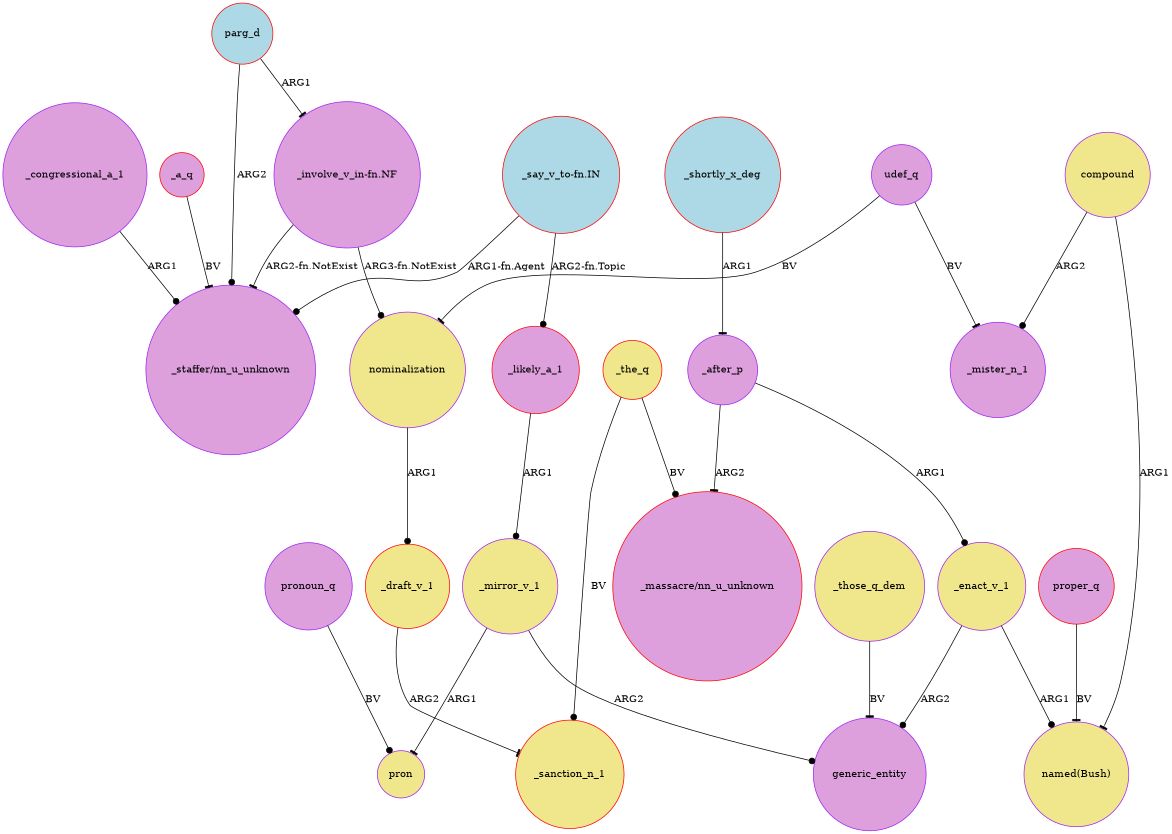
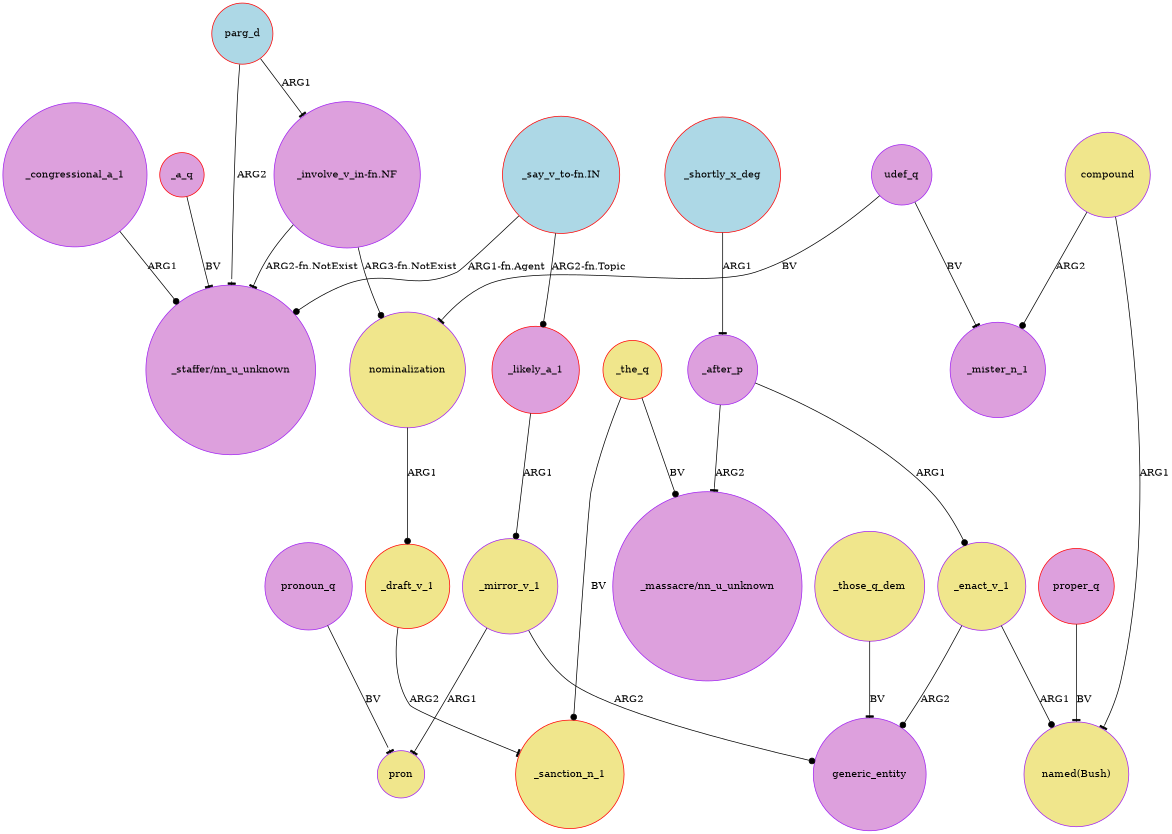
edge "parg_d" -> "_staffer/nn_u_unknown": arrowhead dot -> tee
node "_massacre/nn_u_unknown": color red -> purple
edge "pronoun_q" -> "pron": arrowhead dot -> tee
